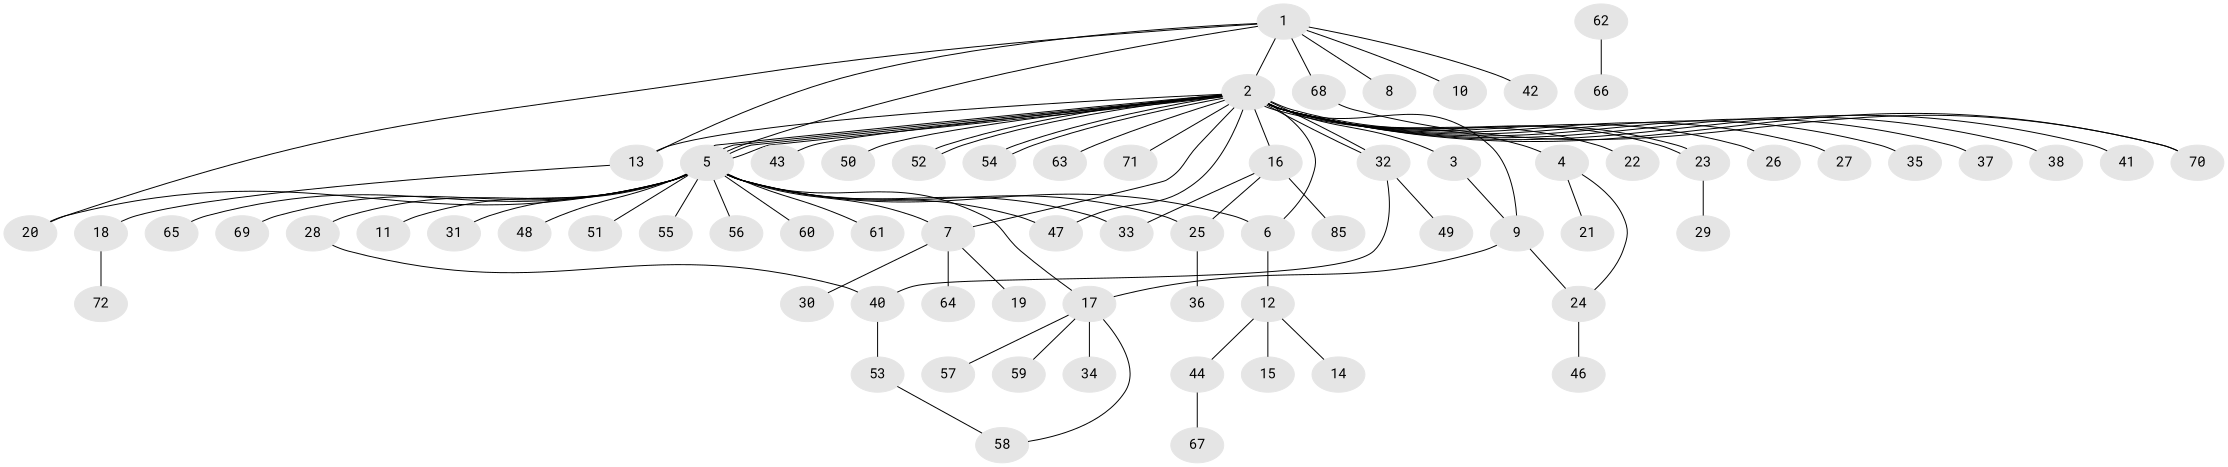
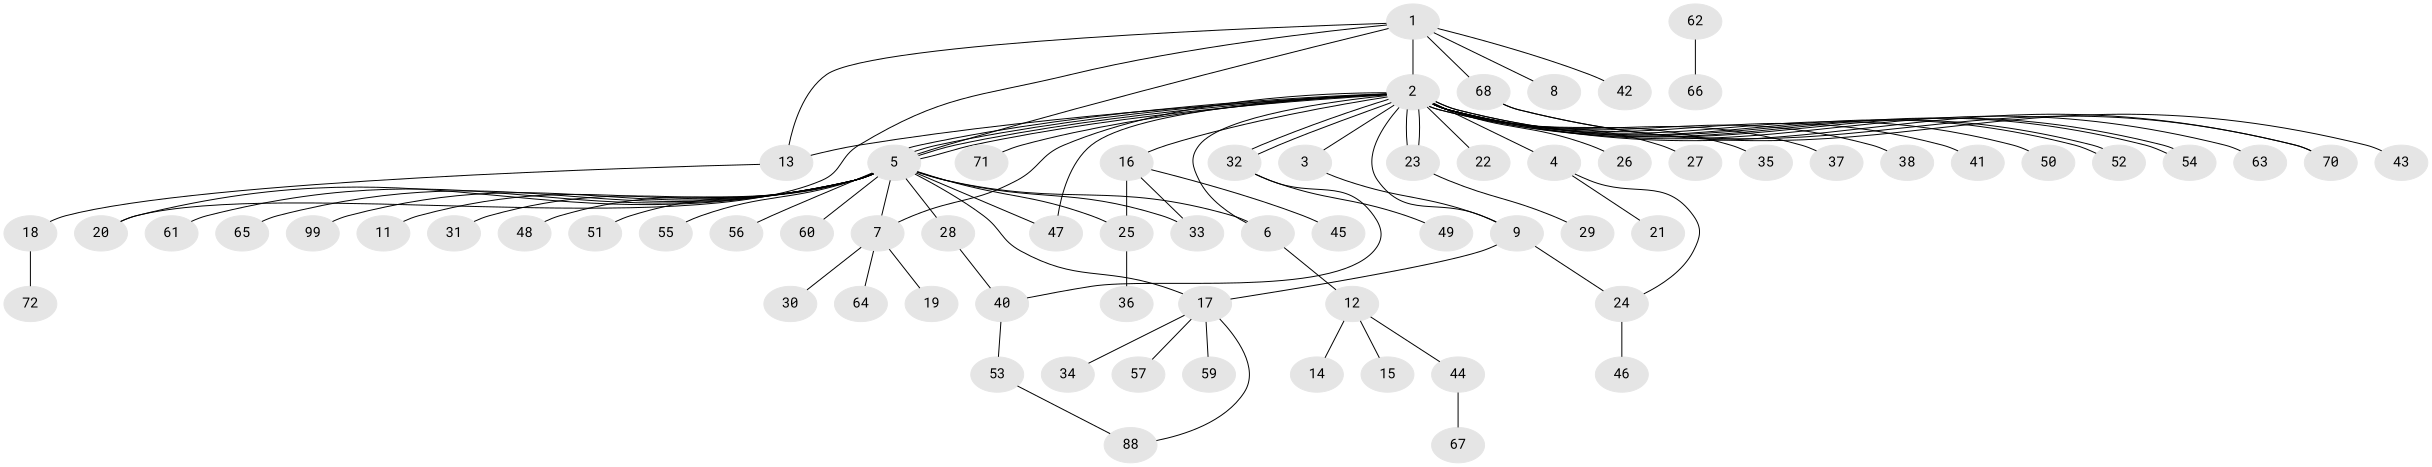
node "10": removed
edge "2" -- "43": now "68" -- "43"
node "69": label "69" -> "99"
node "85": label "85" -> "45"
node "58": label "58" -> "88"
